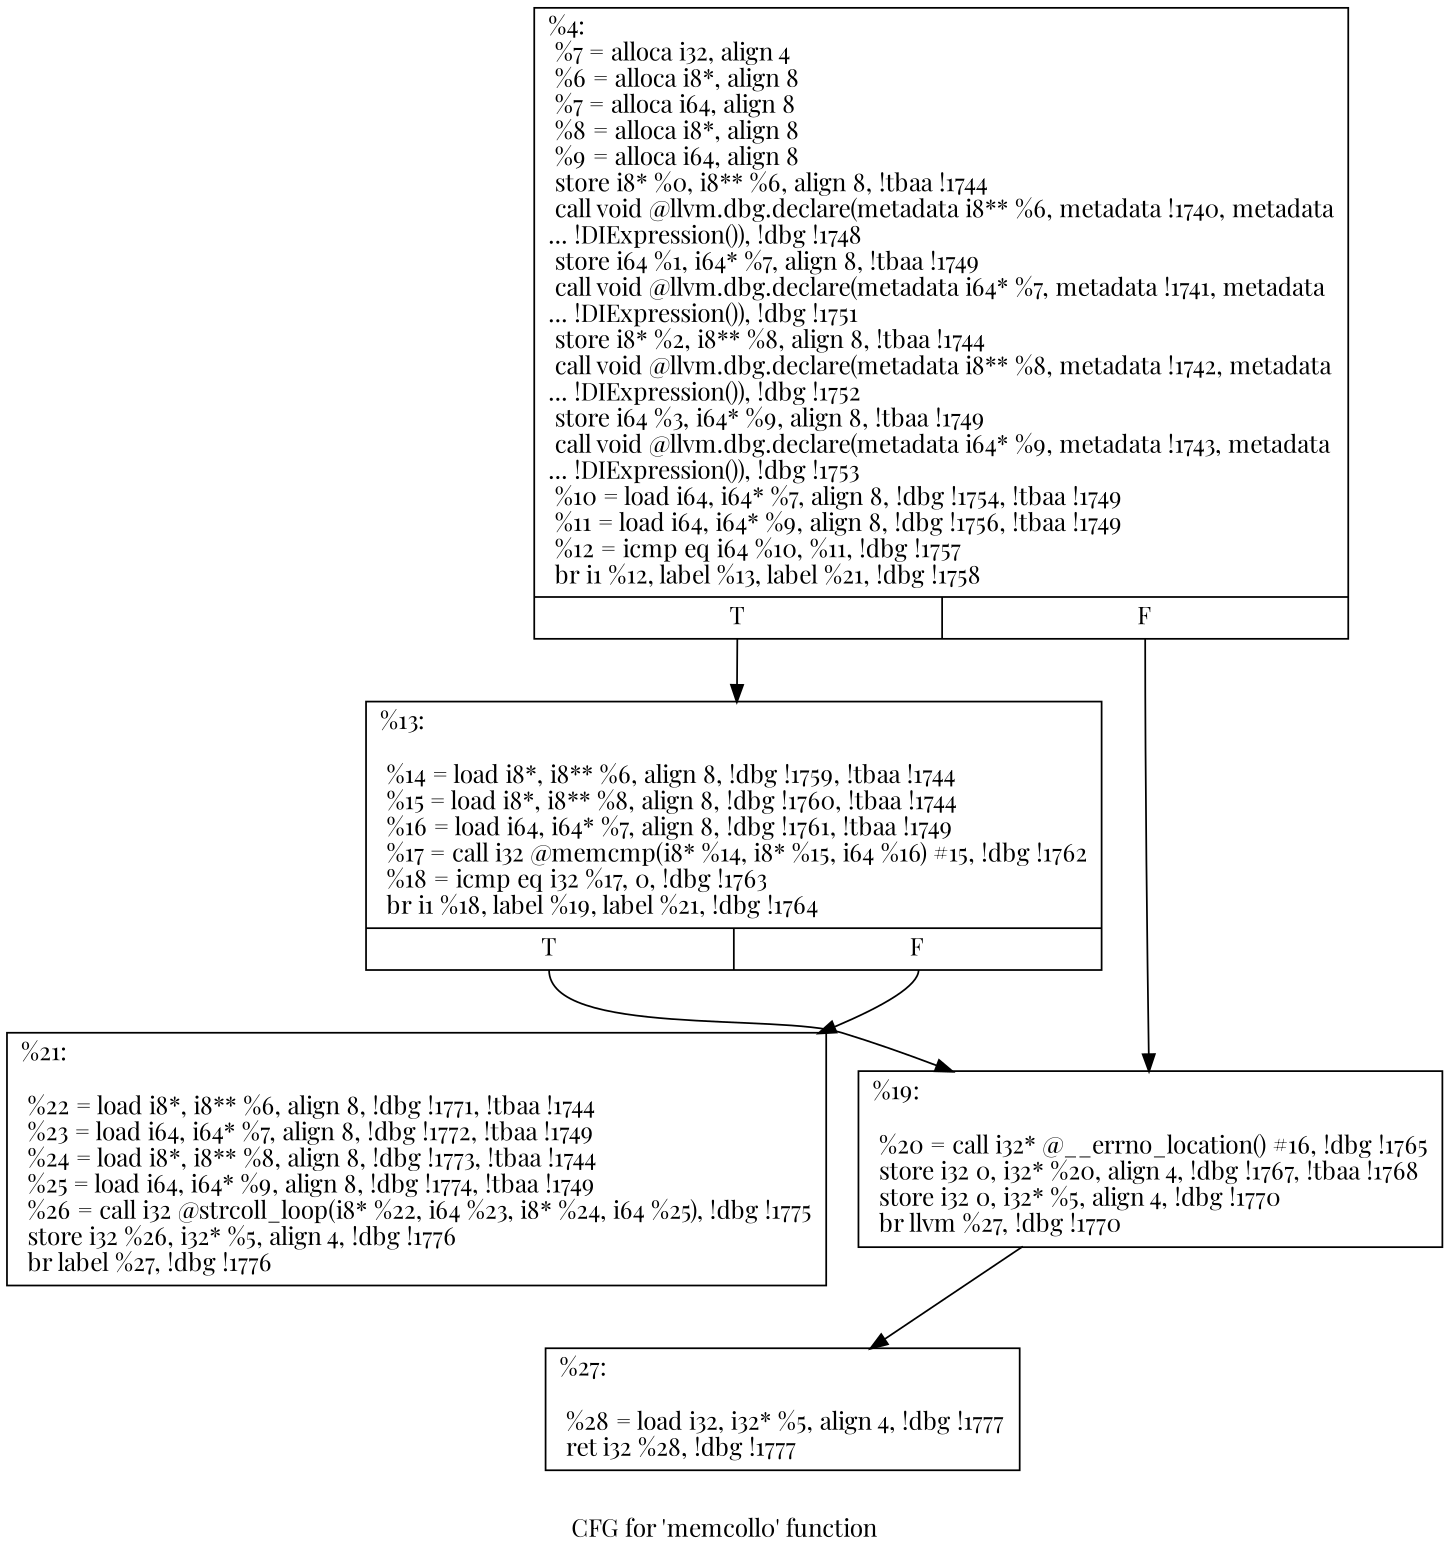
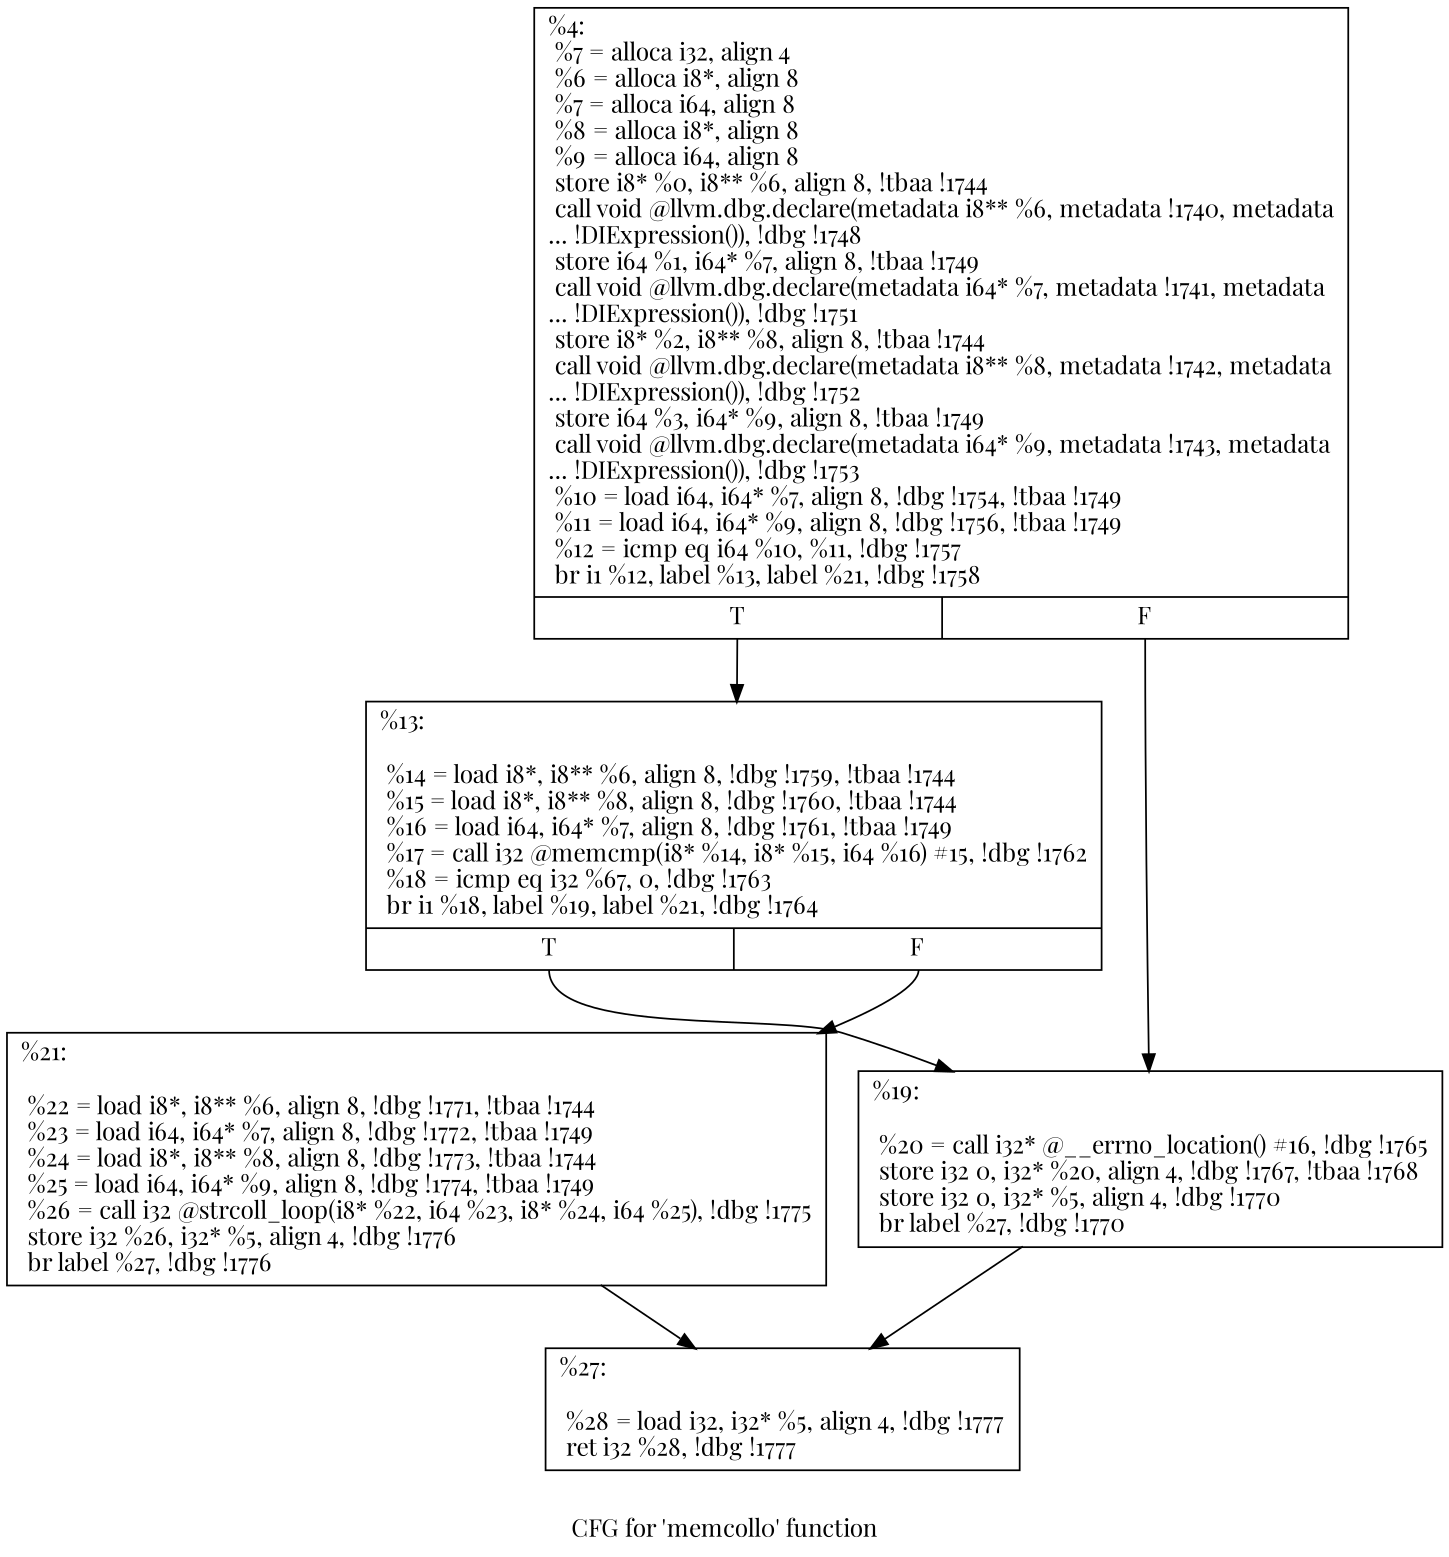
node "%13:": text "%18 = icmp eq i32 %17, 0, !dbg !1763" -> "%18 = icmp eq i32 %67, 0, !dbg !1763"
node "%19:": text "br llvm %27, !dbg !1770" -> "br label %27, !dbg !1770"
edge "%21:" -> "%27:": added
